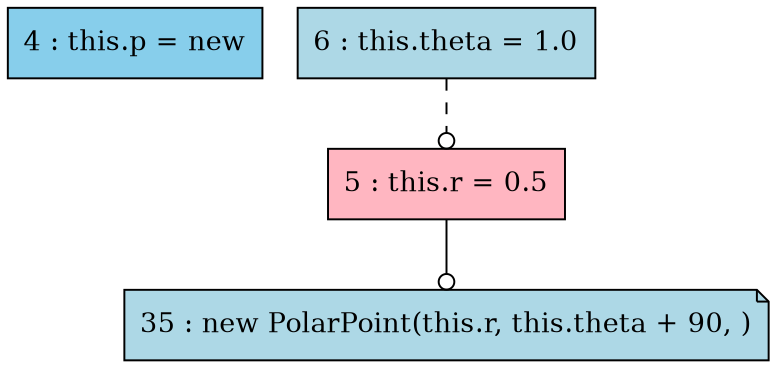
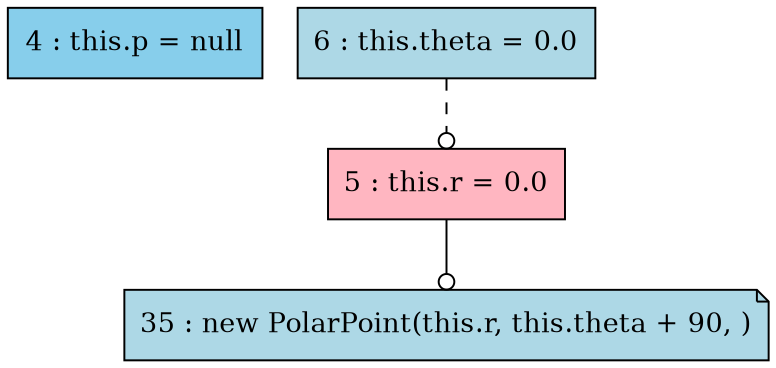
node "4 : this.p = new": label "4 : this.p = new" -> "4 : this.p = null"
node "6 : this.theta = 1.0": label "6 : this.theta = 1.0" -> "6 : this.theta = 0.0"
node "5 : this.r = 0.5": label "5 : this.r = 0.5" -> "5 : this.r = 0.0"
